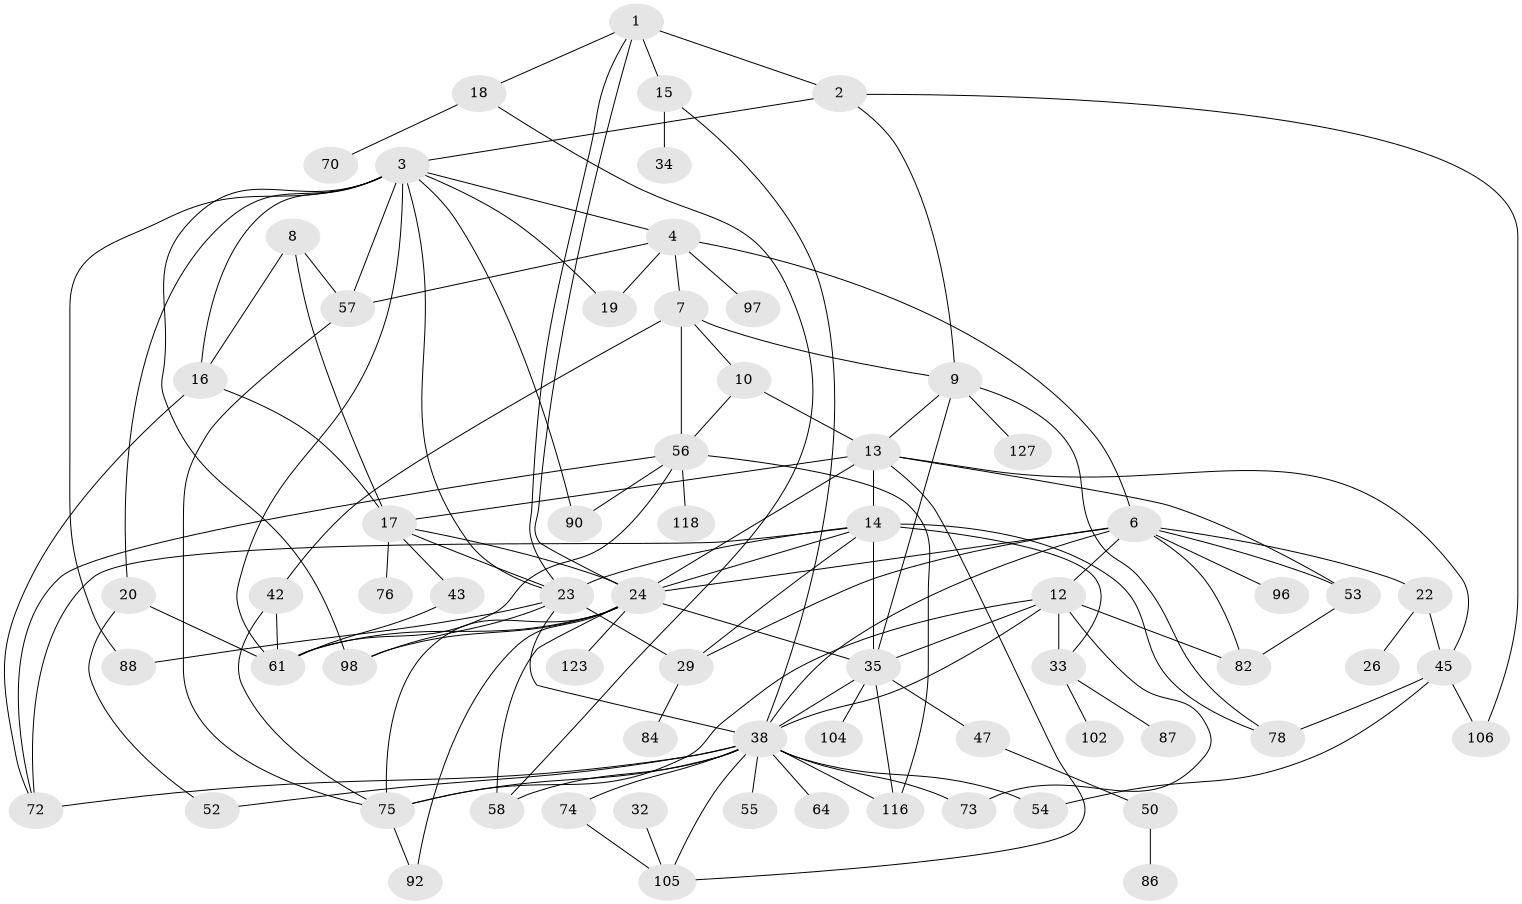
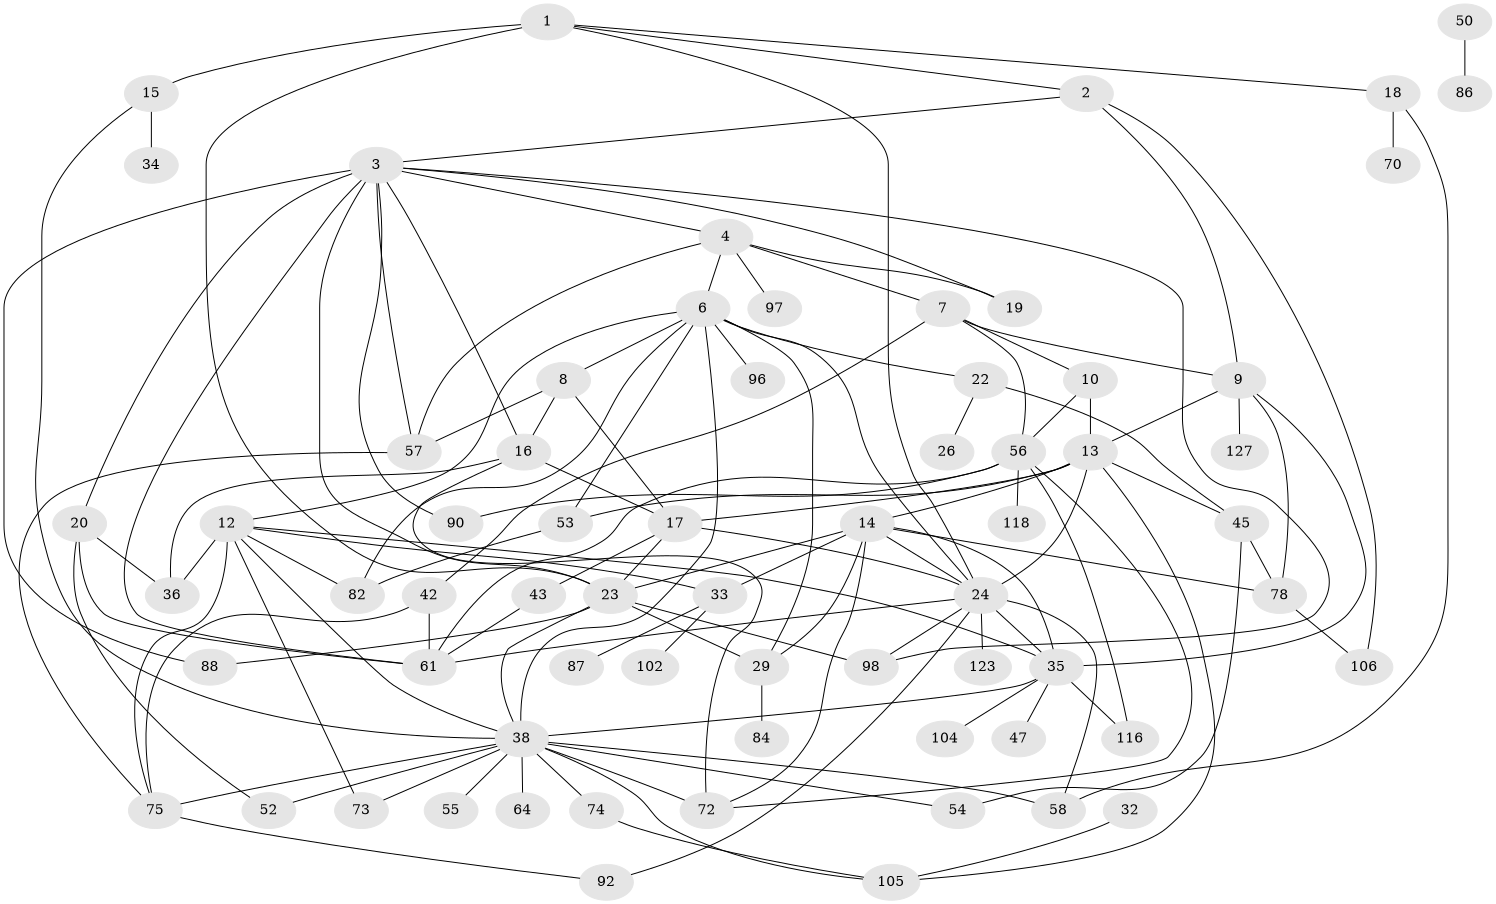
edge "6" -- "8": added
node "36": added
node "76": removed
edge "24" -- "75": removed
edge "45" -- "106": now "78" -- "106"
edge "47" -- "50": removed
edge "38" -- "116": removed
